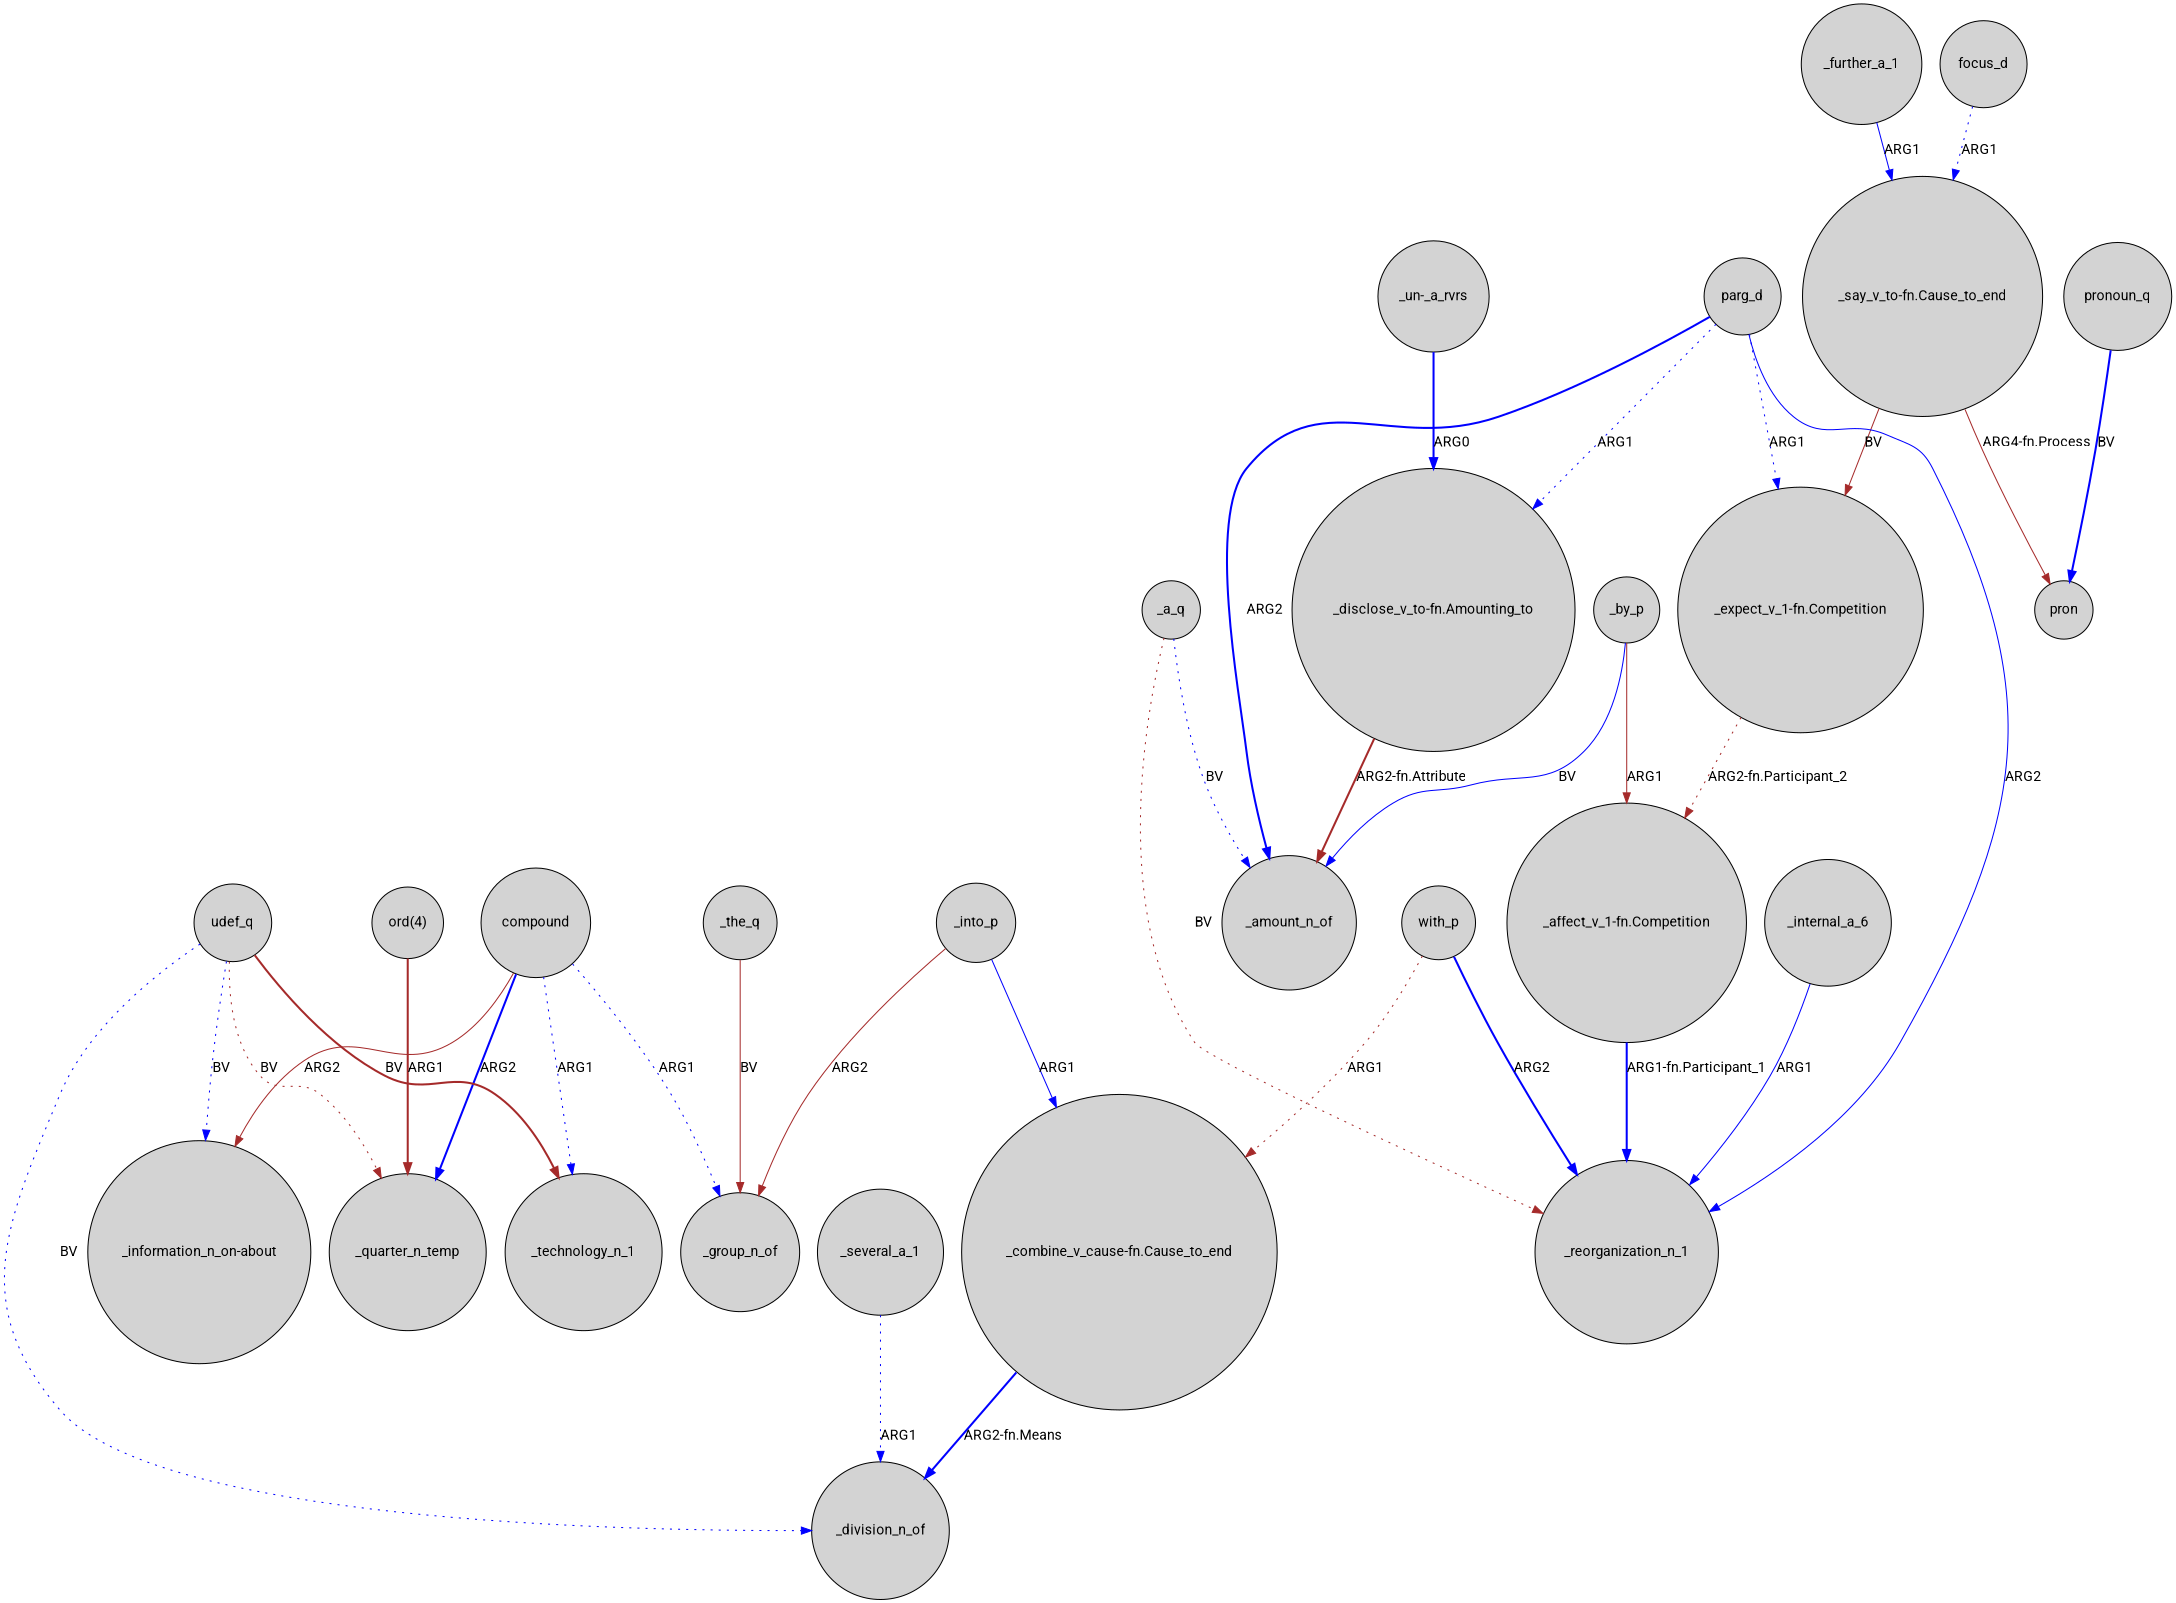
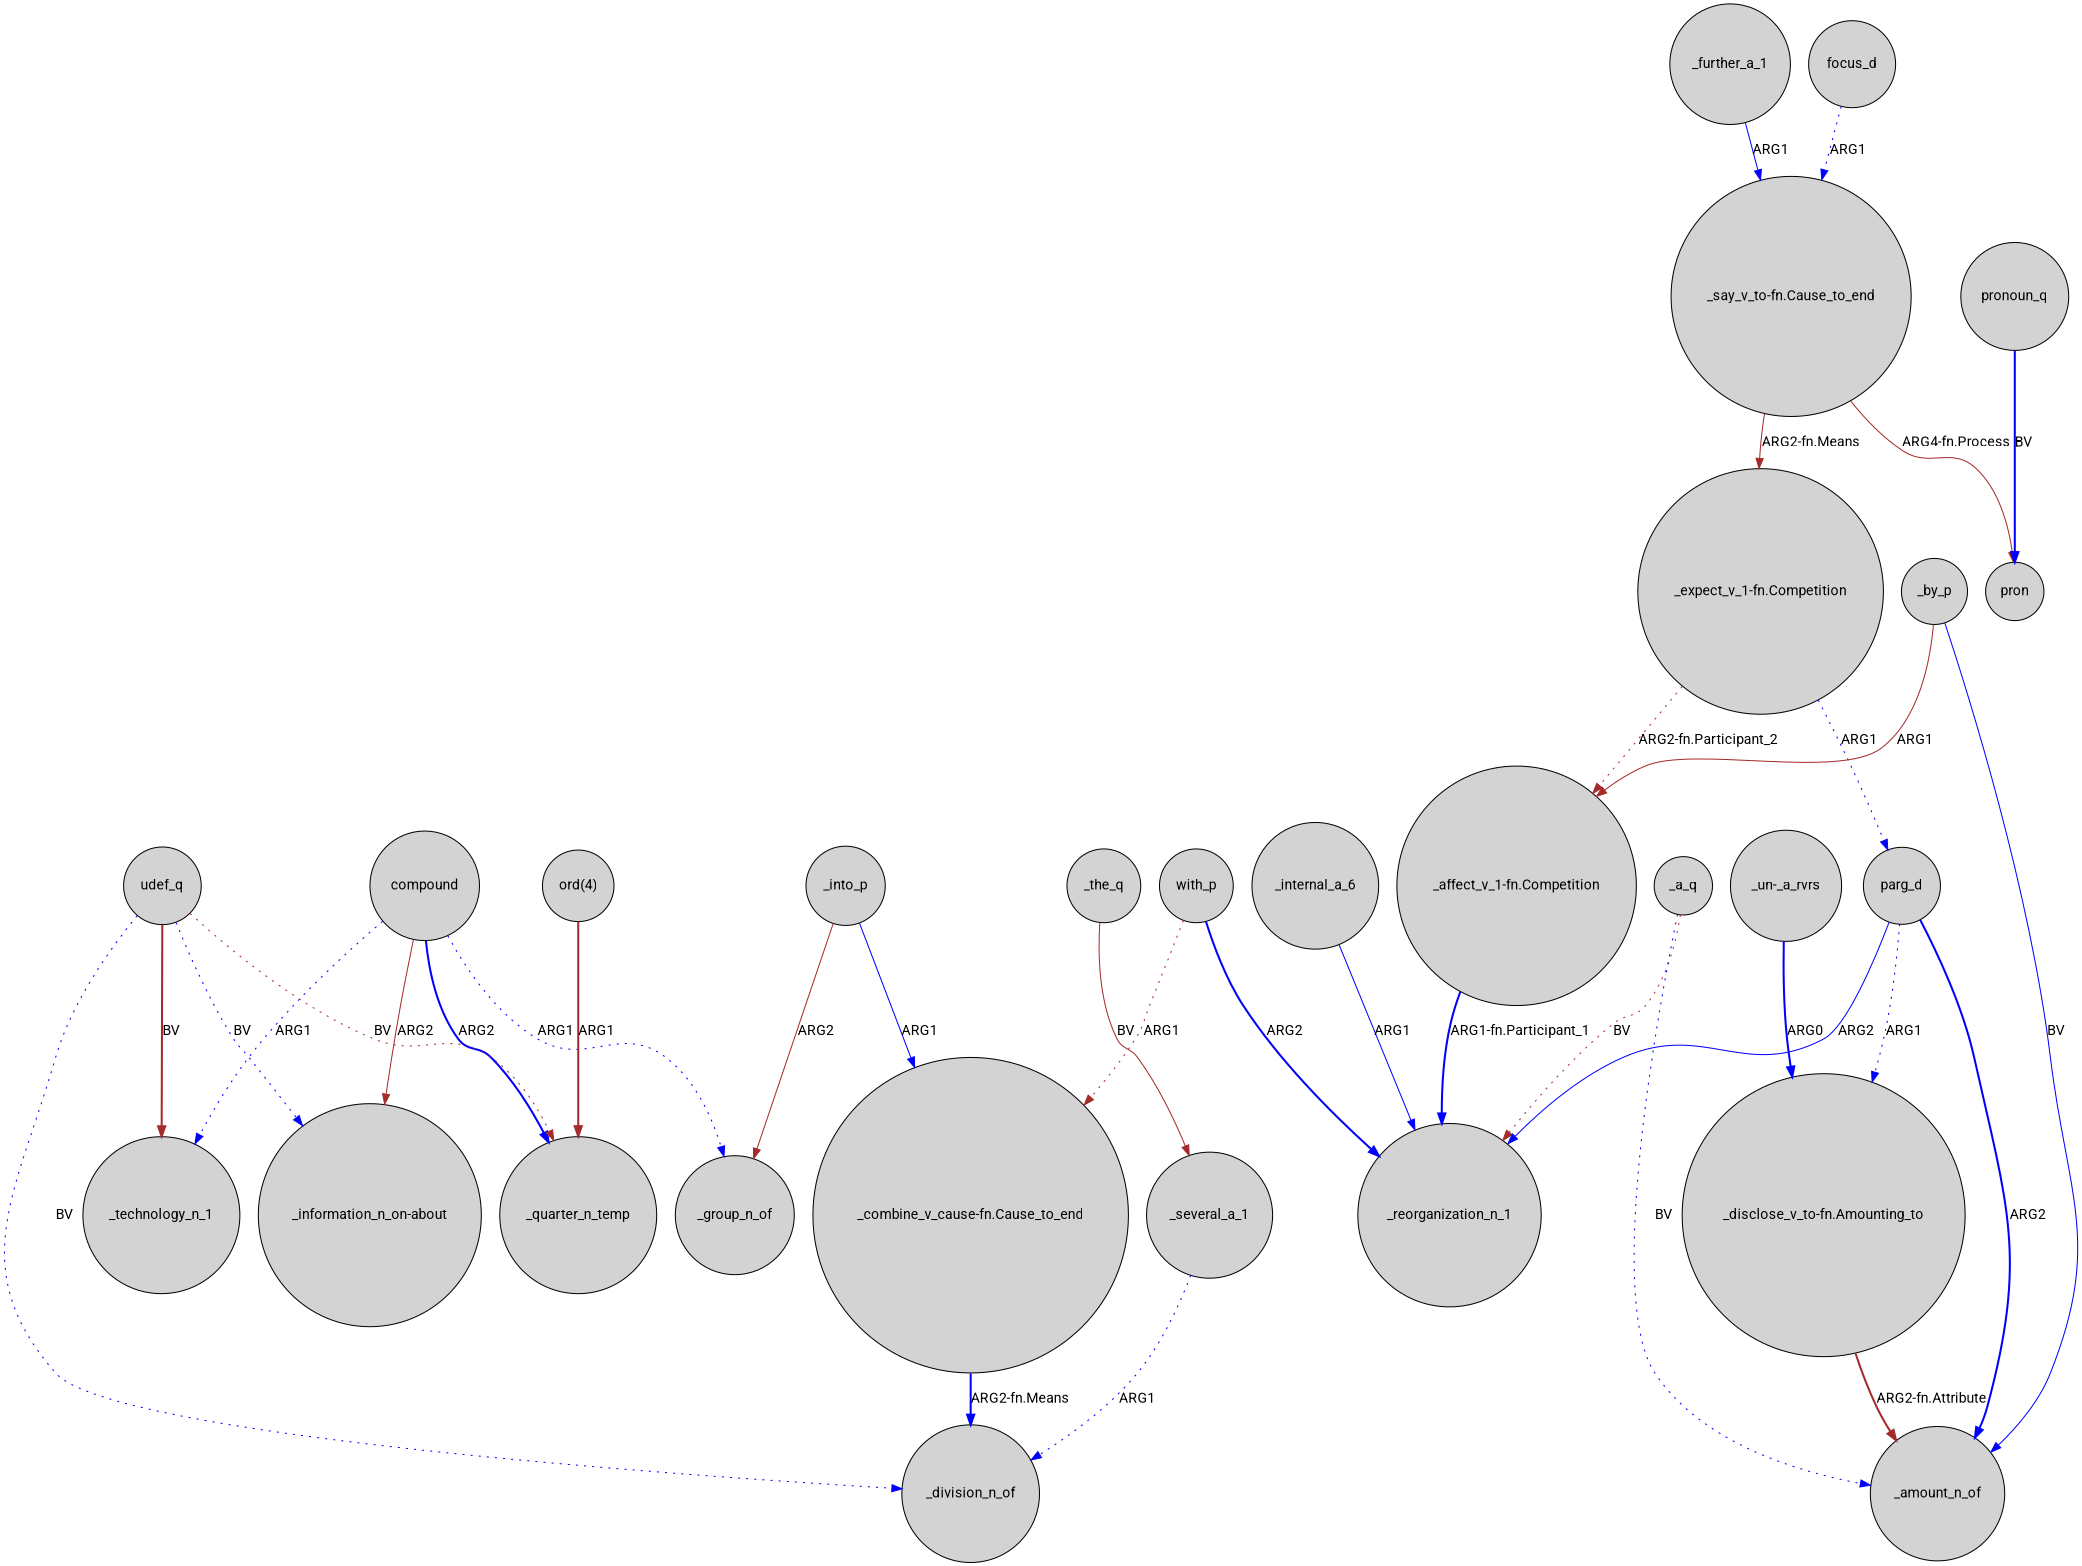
edge "parg_d" -> "_expect_v_1-fn.Competition": reversed
edge "_say_v_to-fn.Cause_to_end" -> "_expect_v_1-fn.Competition": label "BV" -> "ARG2-fn.Means"
edge "_the_q" -> "_group_n_of": now "_the_q" -> "_several_a_1"
